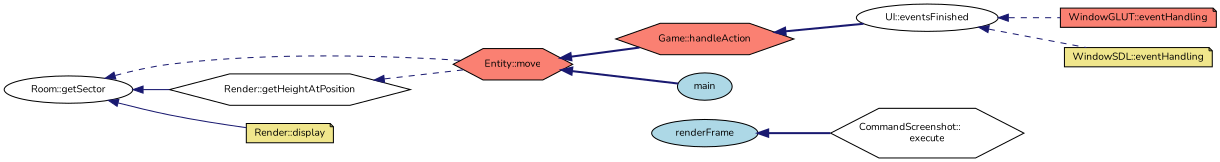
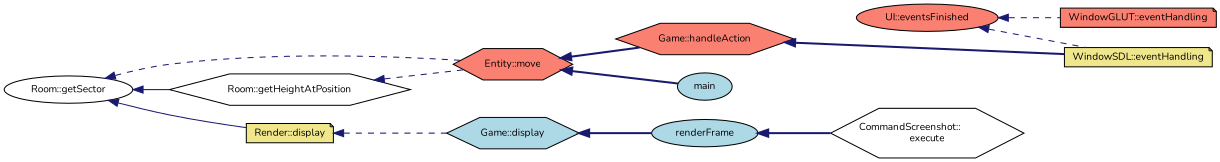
node "UI::eventsFinished": fillcolor white -> salmon
edge "UI::eventsFinished" -> "Game::handleAction": now "WindowSDL::eventHandling" -> "Game::handleAction"
node "Render::getHeightAtPosition": label "Render::getHeightAtPosition" -> "Room::getHeightAtPosition"
node "Game::display": added
